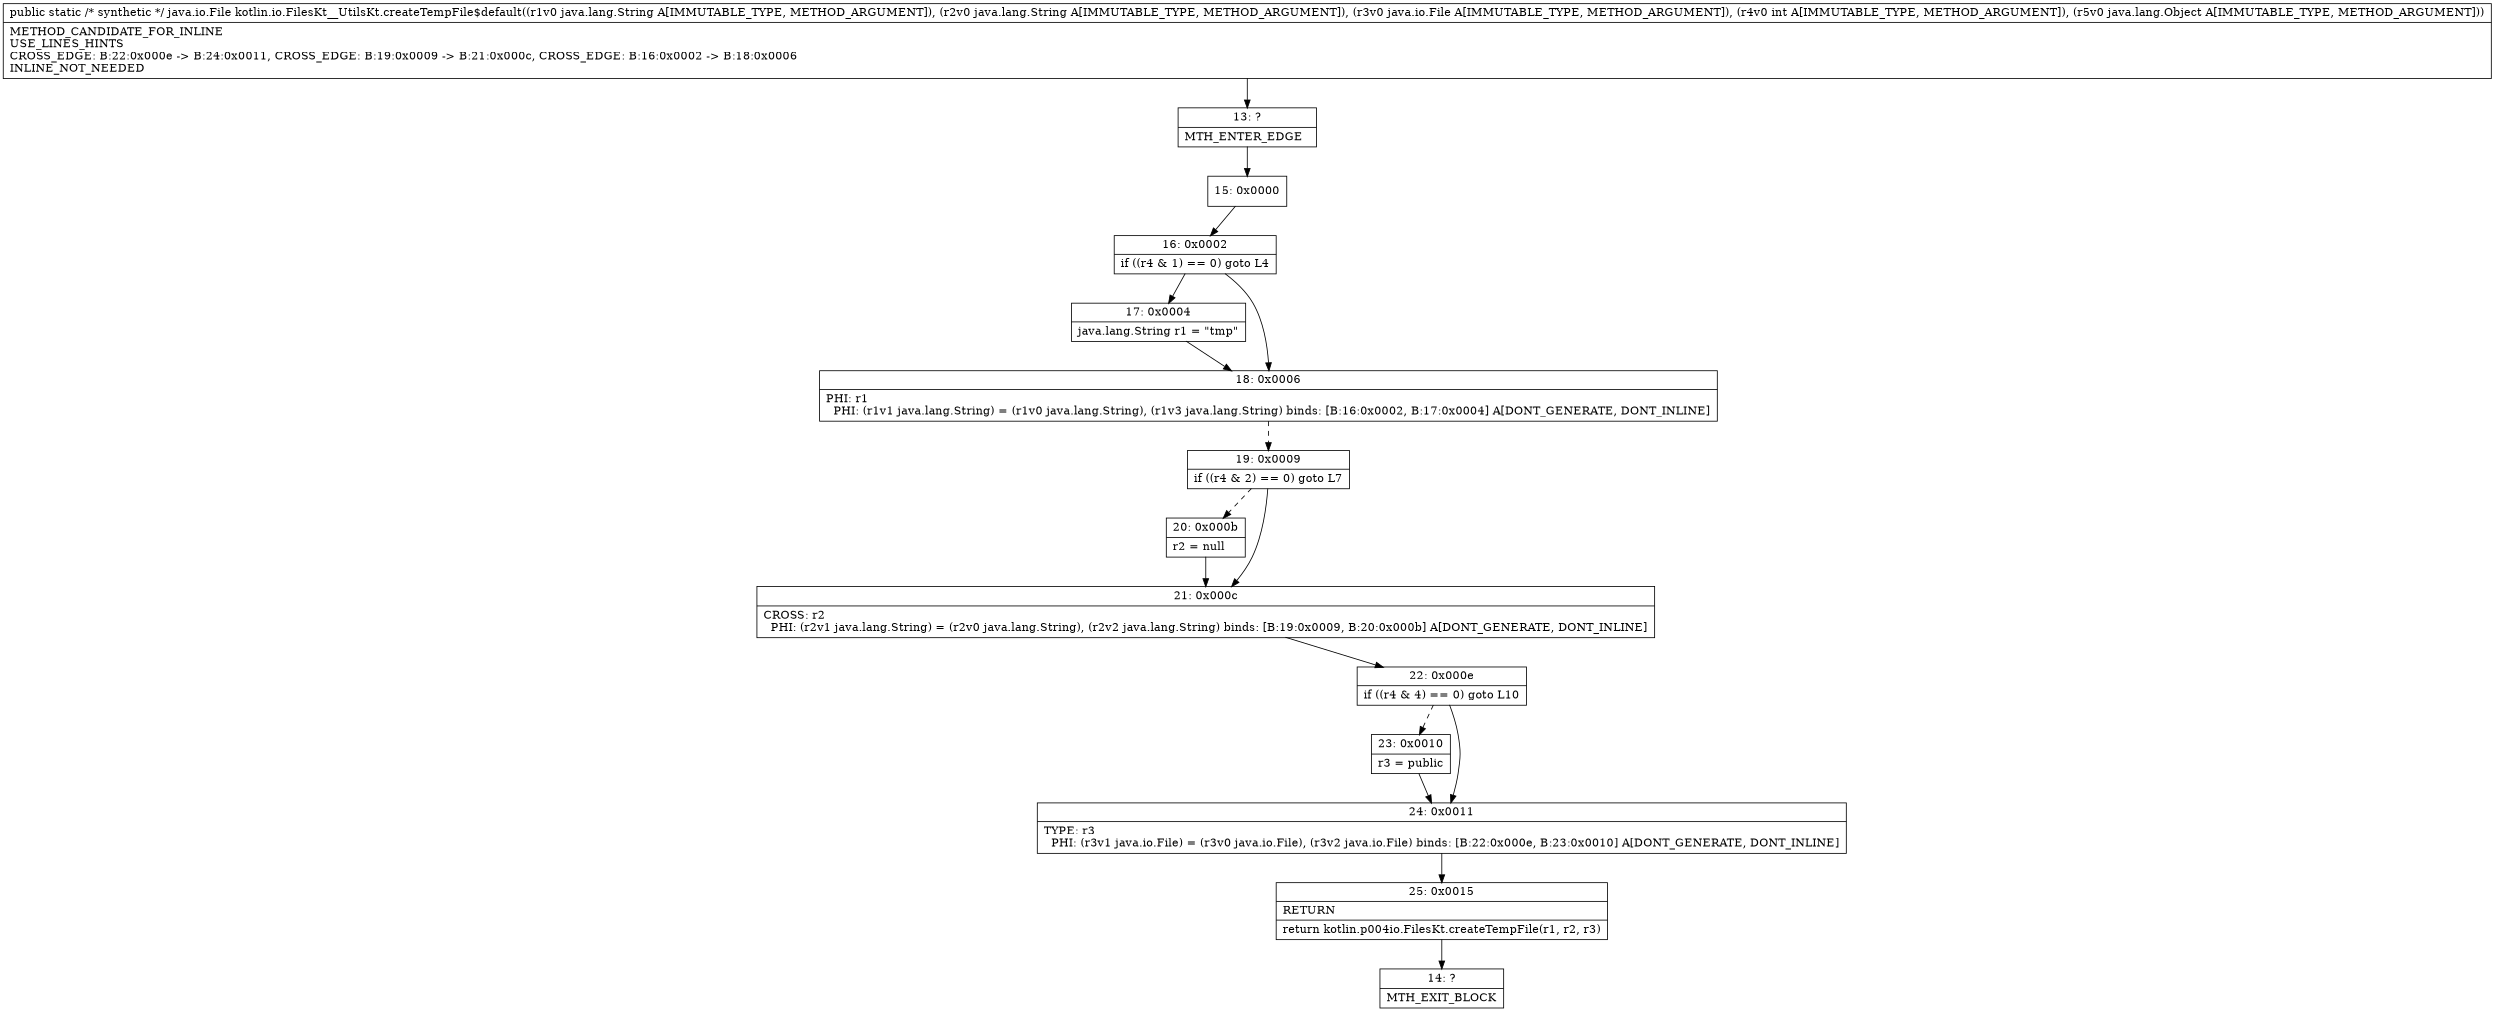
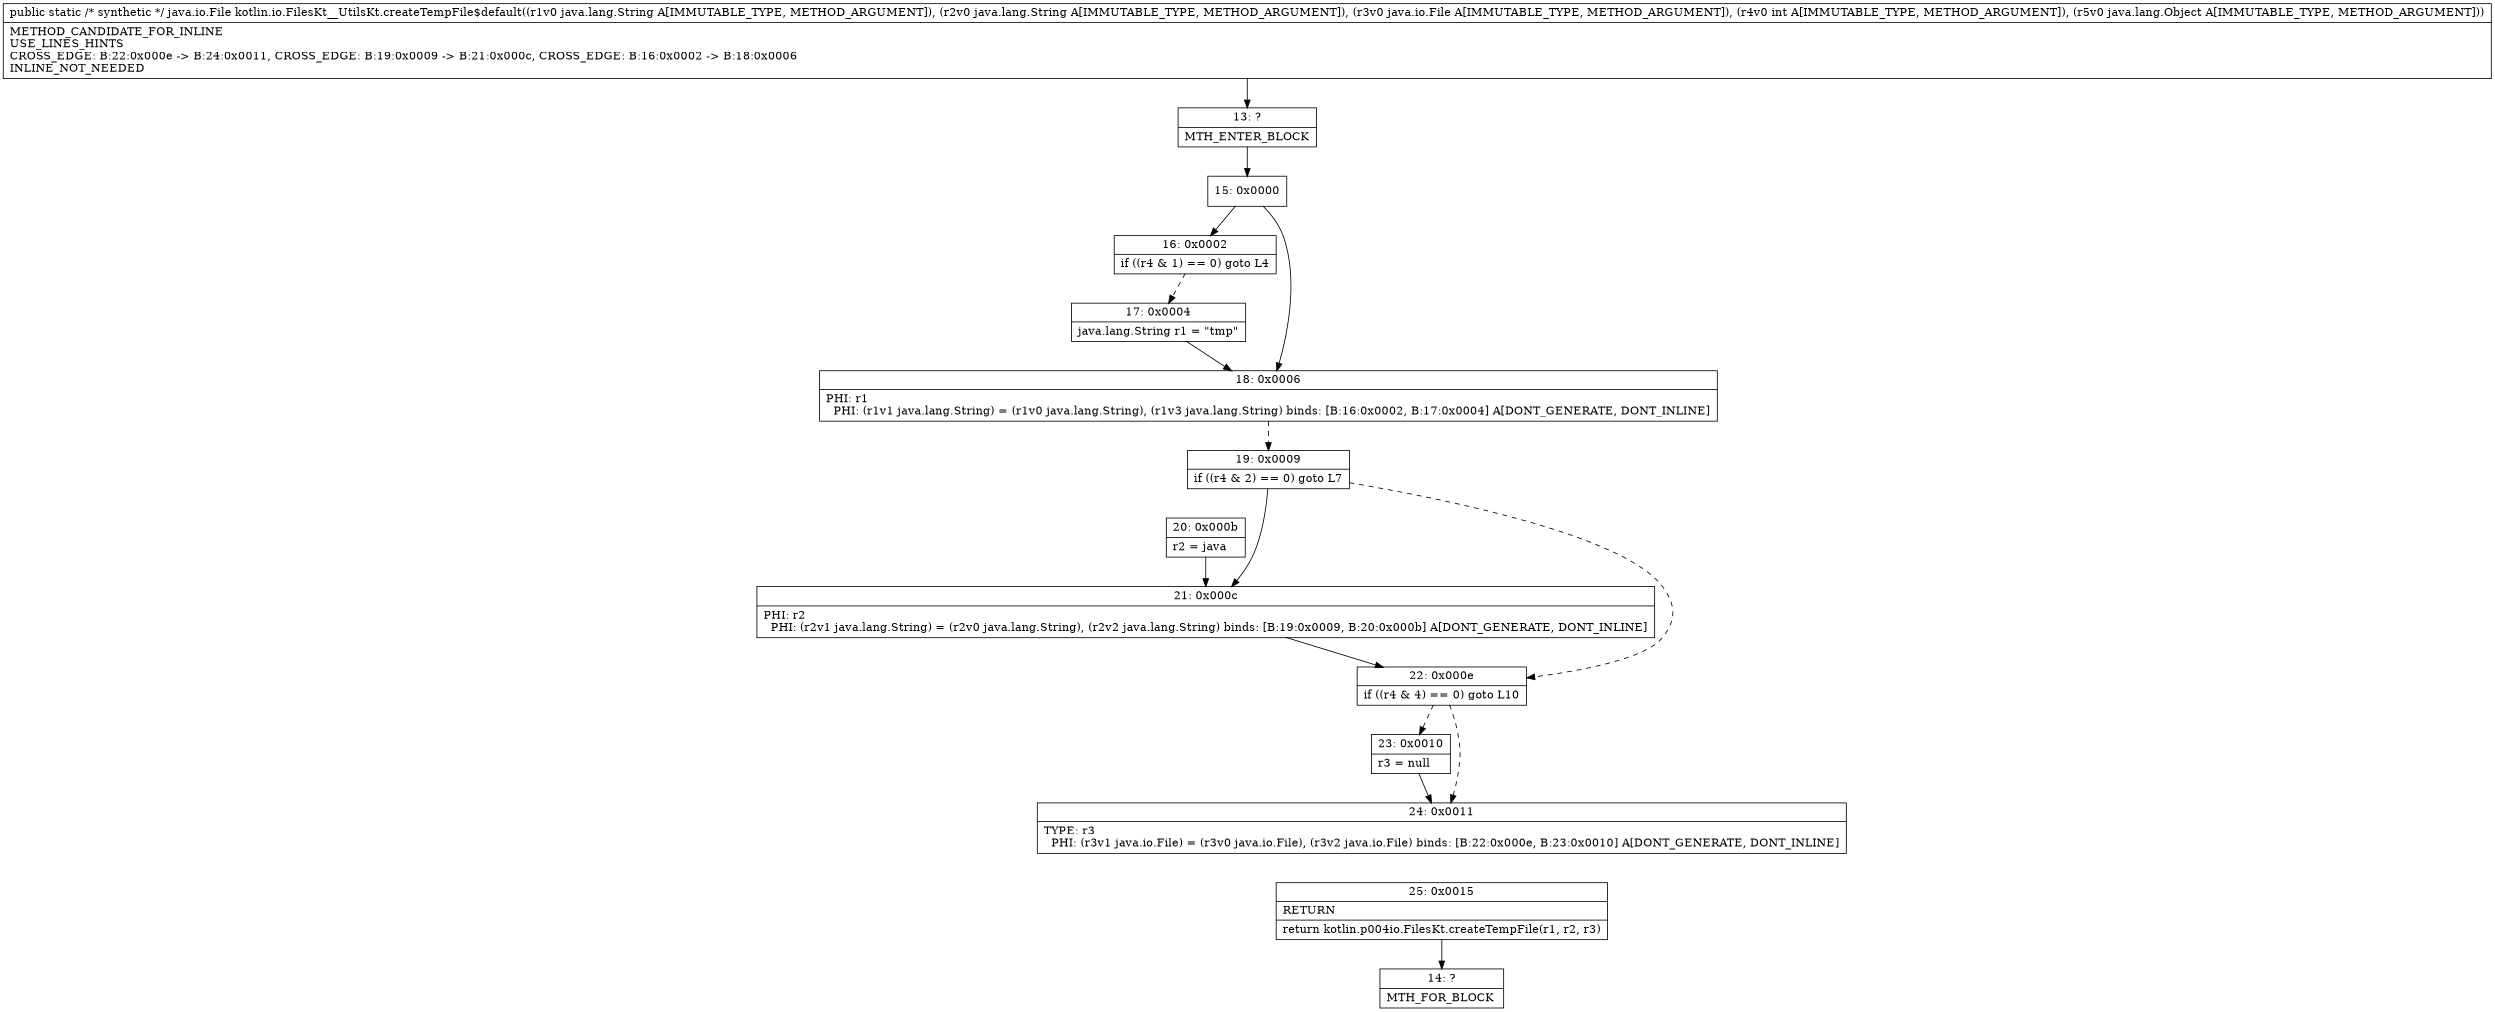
node "13: ?": text "MTH_ENTER_EDGE" -> "MTH_ENTER_BLOCK"
edge "16: 0x0002" -> "17: 0x0004": style solid -> dashed
edge "16: 0x0002" -> "18: 0x0006": now "15: 0x0000" -> "18: 0x0006"
edge "19: 0x0009" -> "20: 0x000b": now "19: 0x0009" -> "22: 0x000e"
node "20: 0x000b": text "r2 = null" -> "r2 = java"
node "21: 0x000c": text "CROSS: r2" -> "PHI: r2"
edge "22: 0x000e" -> "24: 0x0011": style solid -> dashed
node "23: 0x0010": text "r3 = public" -> "r3 = null"
edge "24: 0x0011" -> "25: 0x0015": removed
node "14: ?": text "MTH_EXIT_BLOCK" -> "MTH_FOR_BLOCK"
